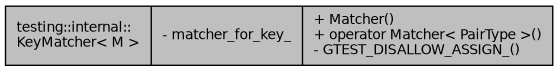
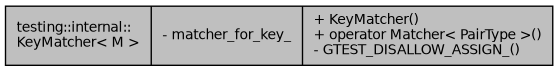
node "testing::internal::": text "+ Matcher()" -> "+ KeyMatcher()"
